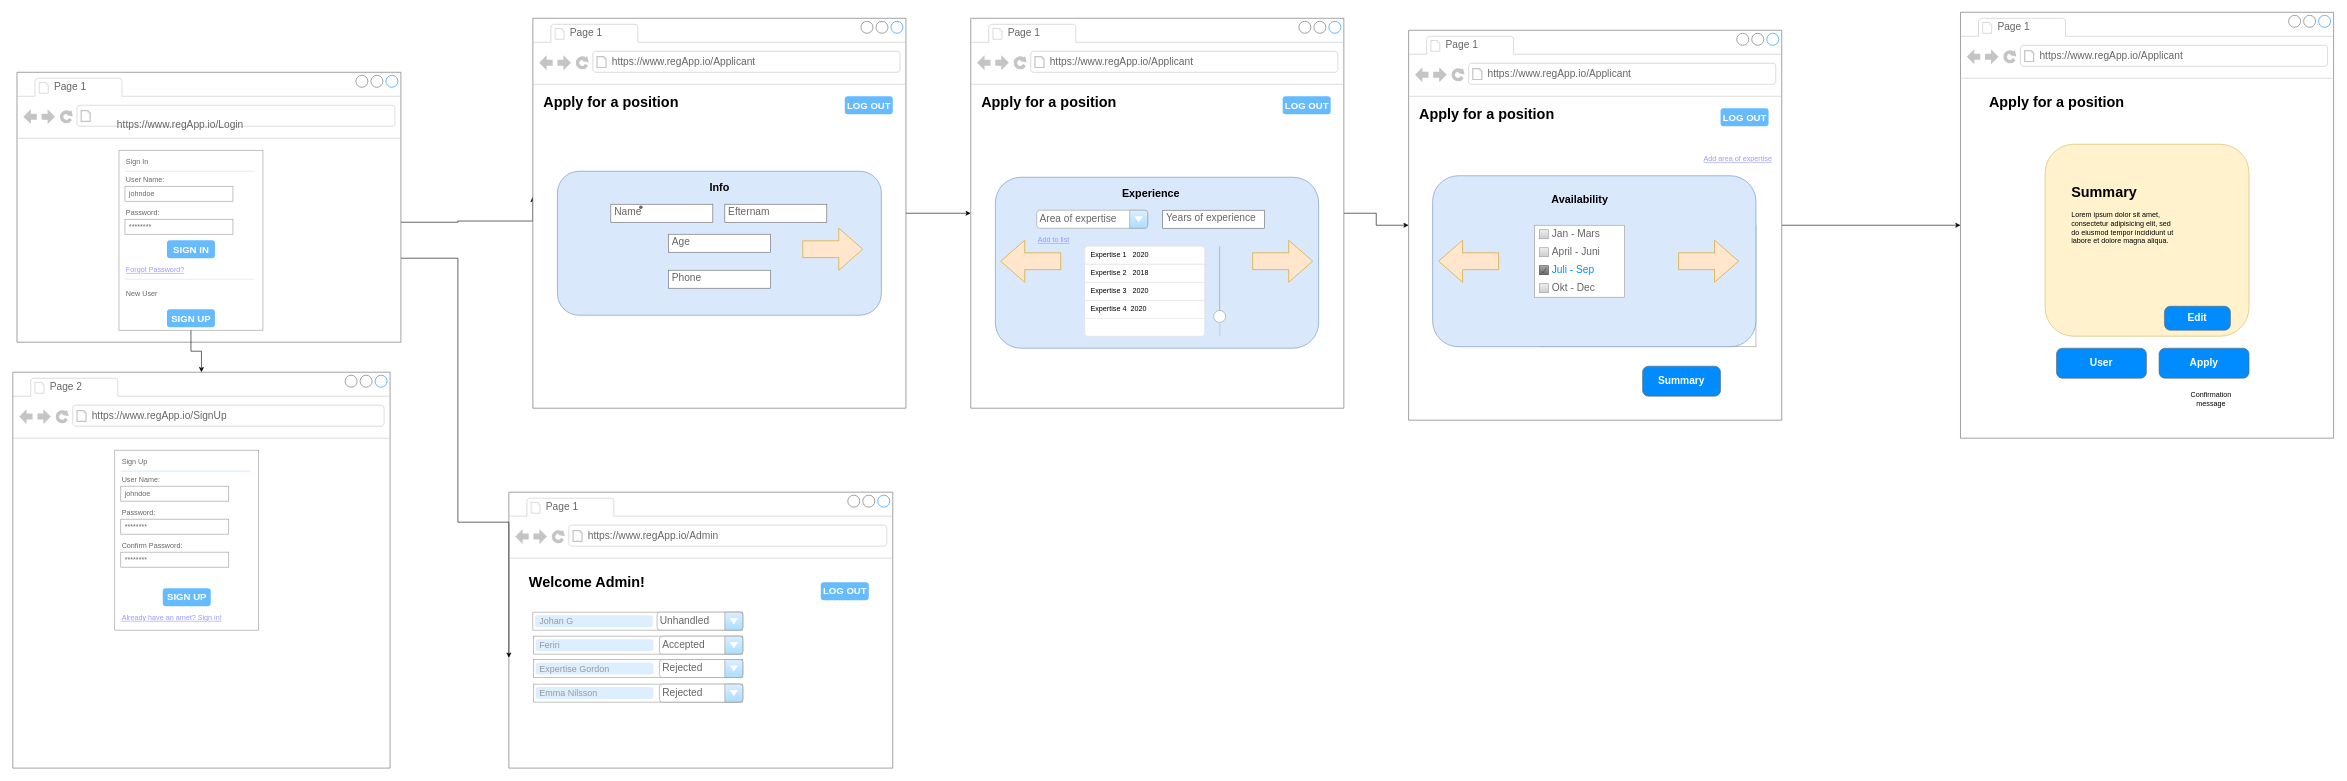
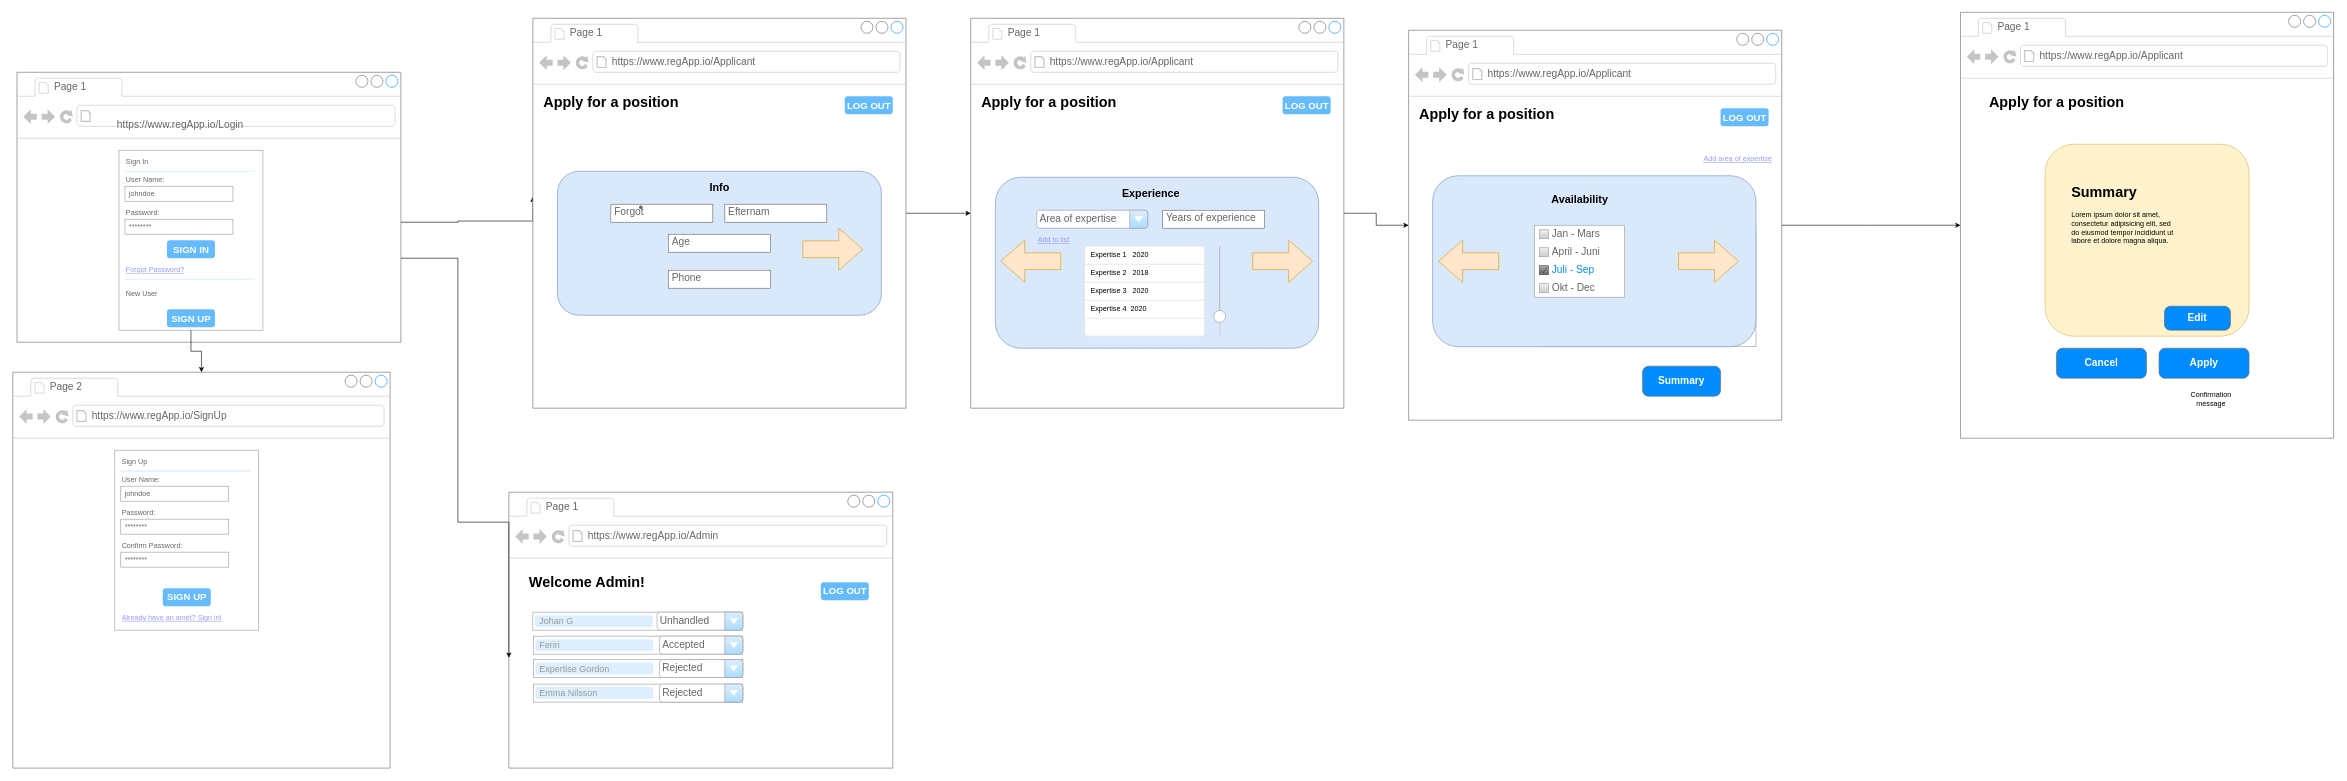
node "Name": label "Name" -> "Forgot"
node "User": label "User" -> "Cancel"
